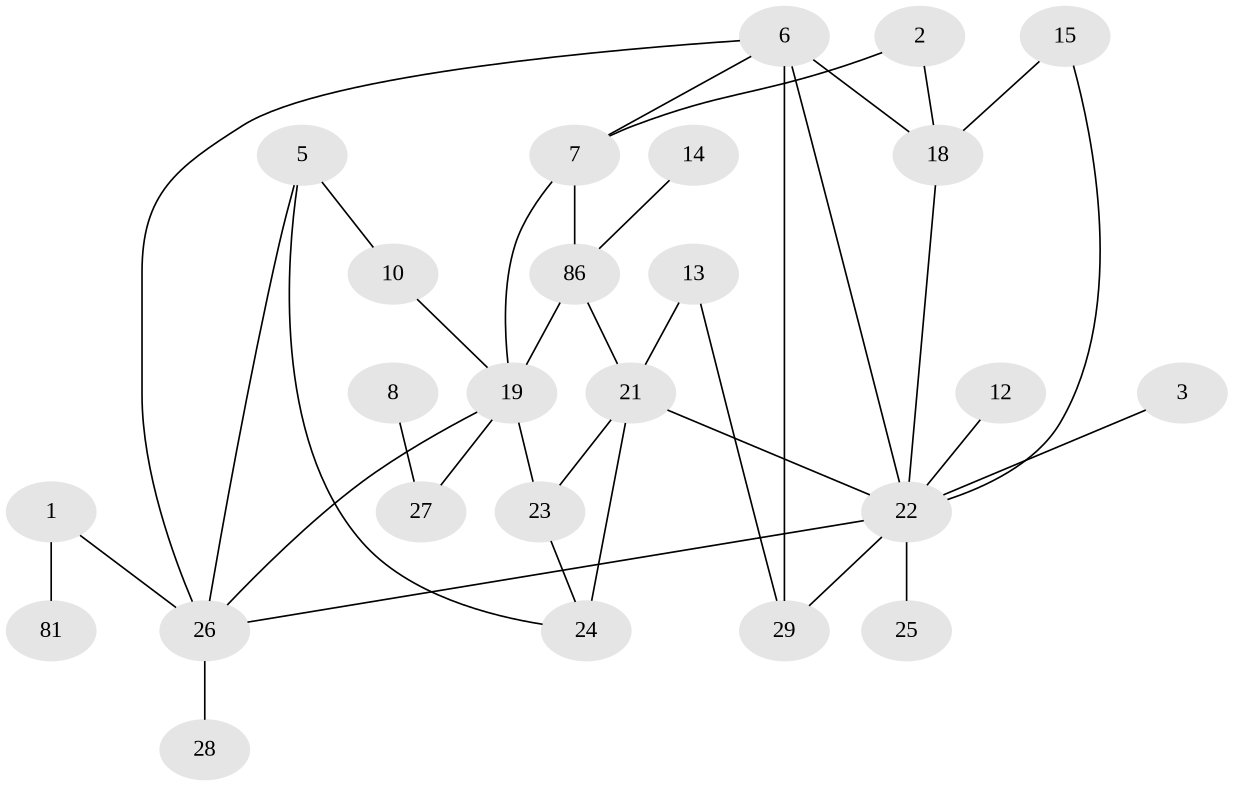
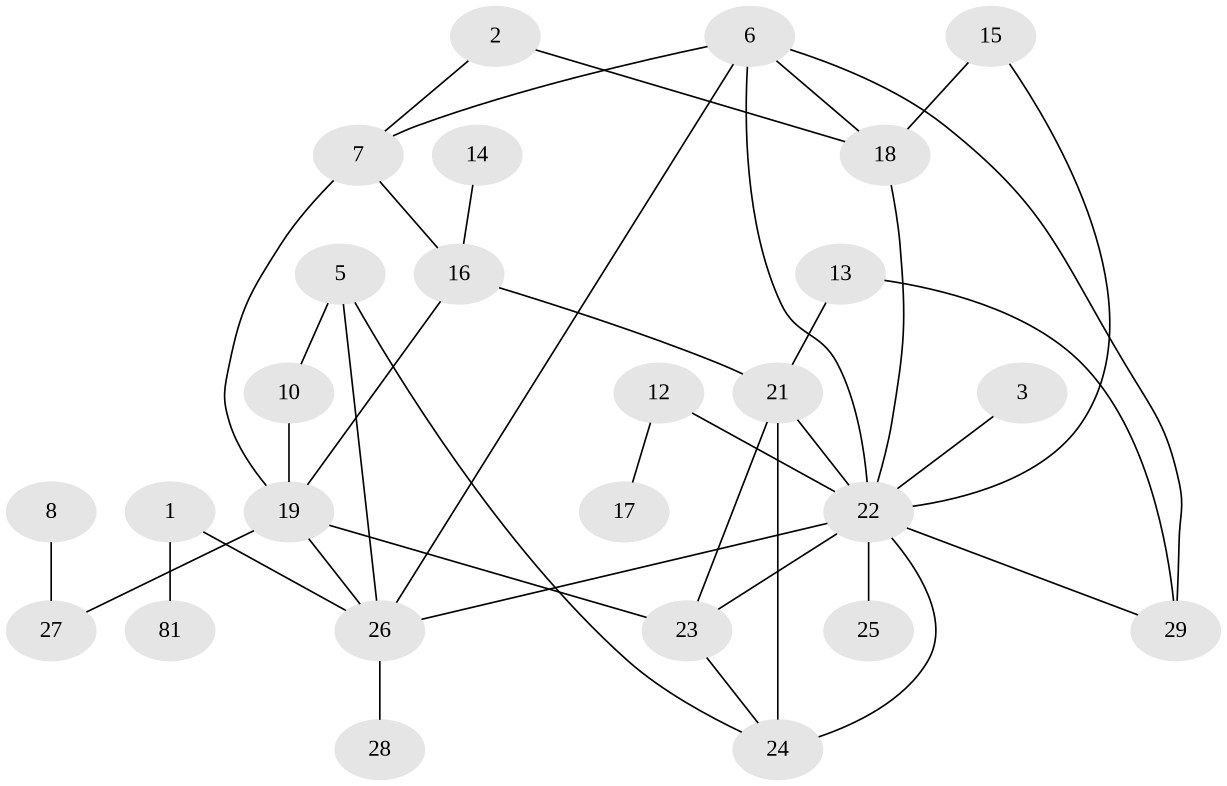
node "86": label "86" -> "16"
node "17": added
edge "22" -- "23": added
edge "22" -- "24": added
